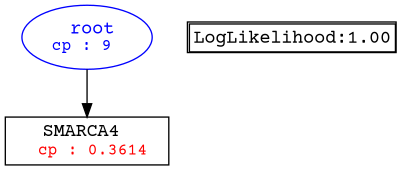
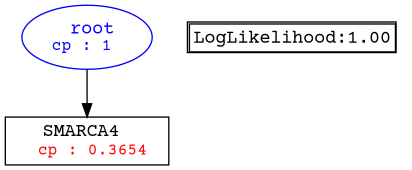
node "root": text "cp : 9" -> "cp : 1"
node "SMARCA4": text "cp : 0.3614" -> "cp : 0.3654"
